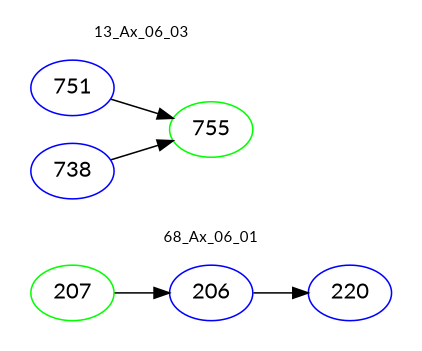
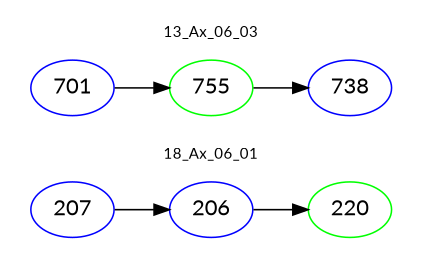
node "751": label "751" -> "701"
edge "738" -> "755": reversed
cluster "68_Ax_06_01": label "68_Ax_06_01" -> "18_Ax_06_01"
node "207": color green -> blue
node "220": color blue -> green
